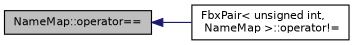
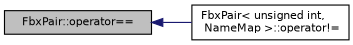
node "NameMap::operator==": label "NameMap::operator==" -> "FbxPair::operator=="
